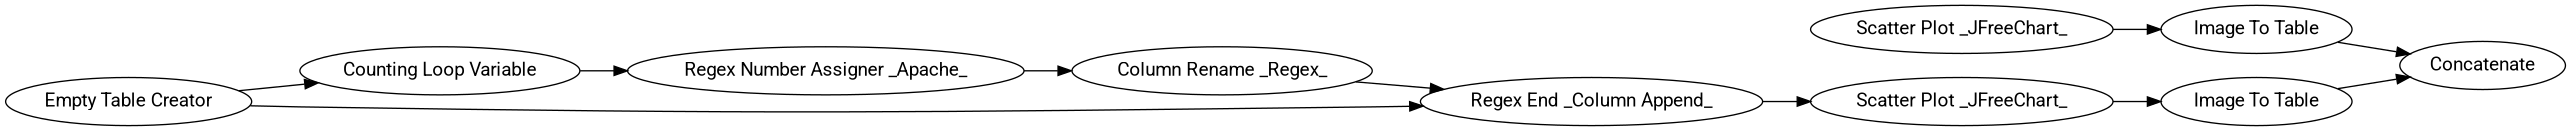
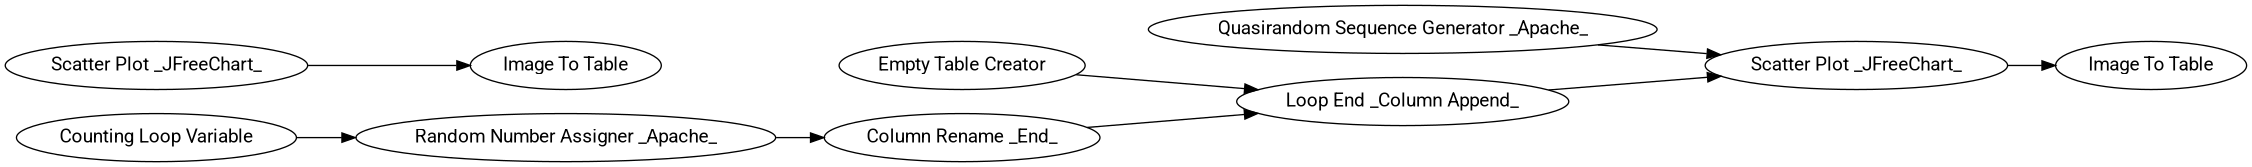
node "Quasirandom Sequence Generator _Apache_": added
node "Concatenate": removed
node "Regex Number Assigner _Apache_": label "Regex Number Assigner _Apache_" -> "Random Number Assigner _Apache_"
node "Column Rename _Regex_": label "Column Rename _Regex_" -> "Column Rename _End_"
edge "Empty Table Creator" -> "Counting Loop Variable": removed
node "Regex End _Column Append_": label "Regex End _Column Append_" -> "Loop End _Column Append_"
